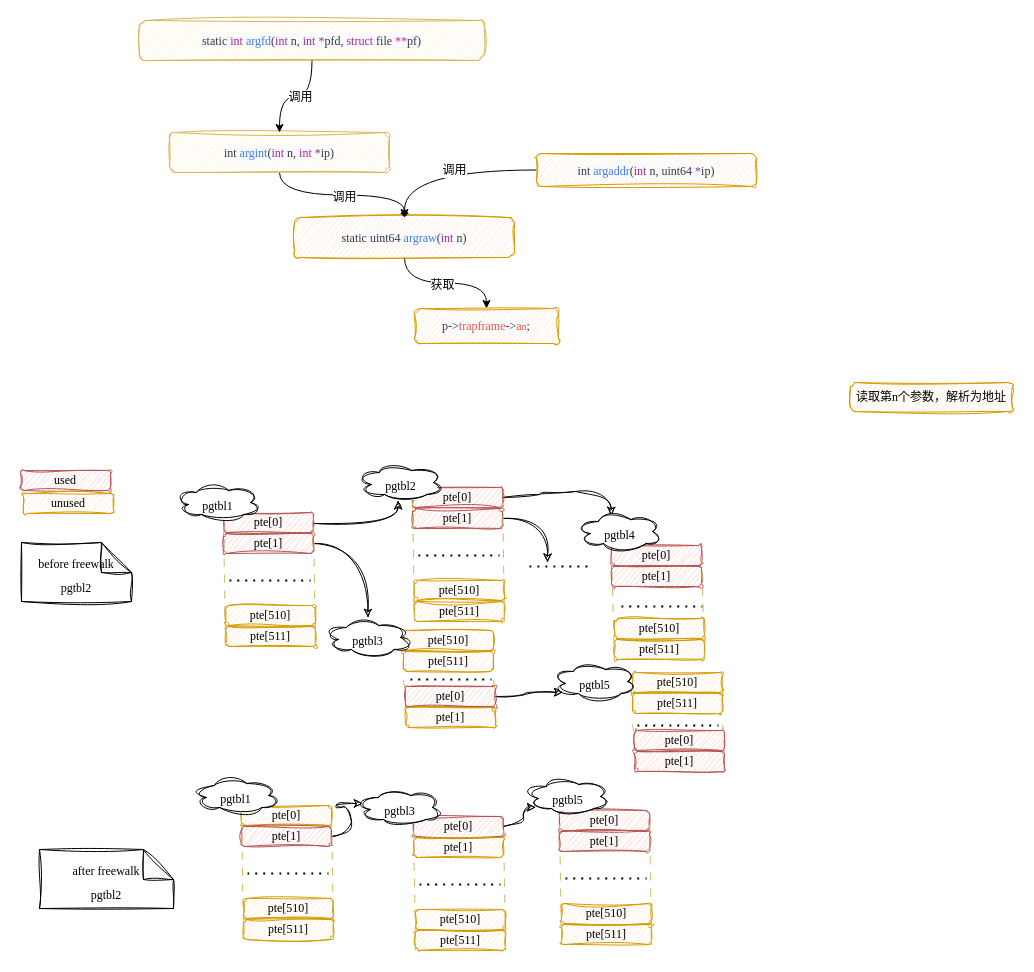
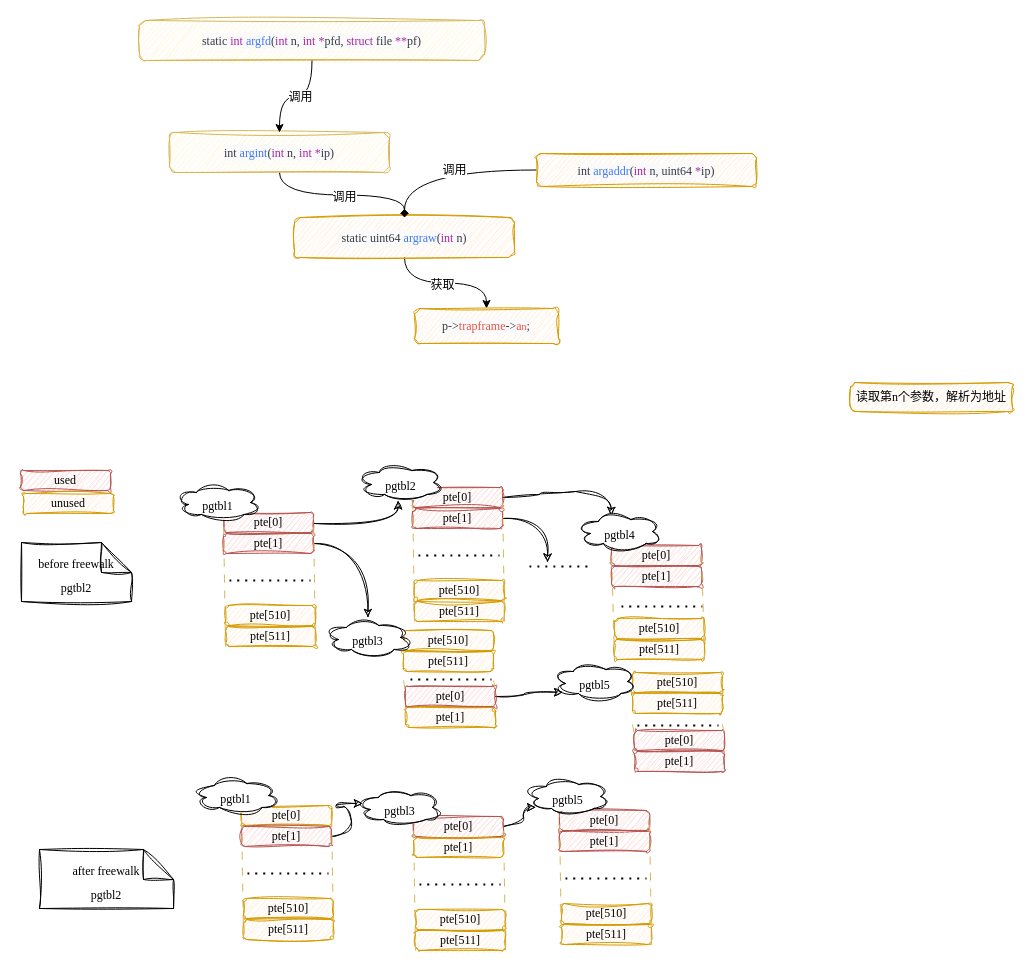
edge "int argint(int n, int *ip)" -> "static uint64 argraw(int n)": arrowhead classic -> diamond
